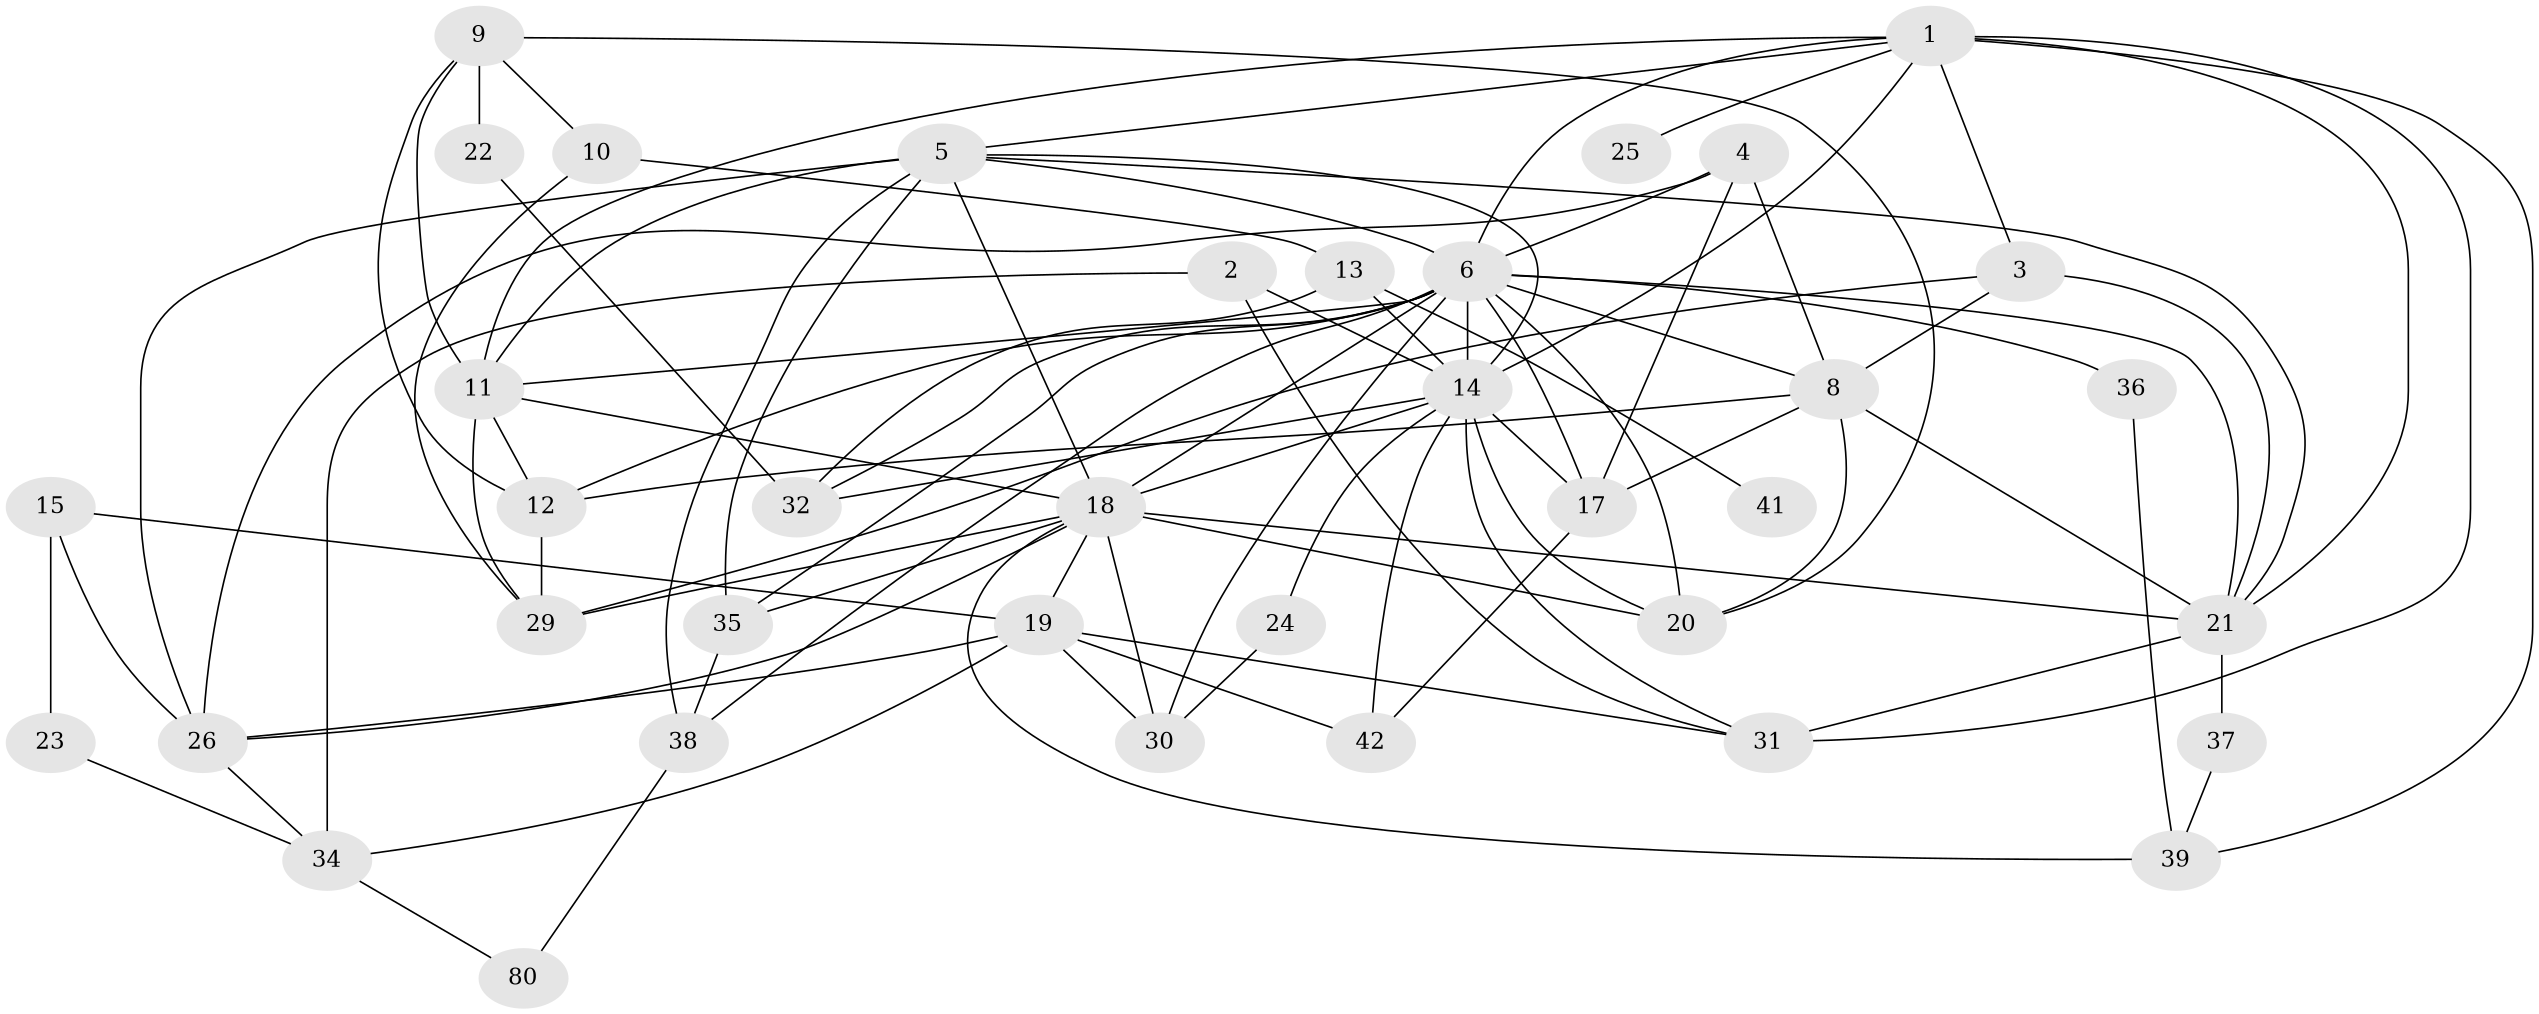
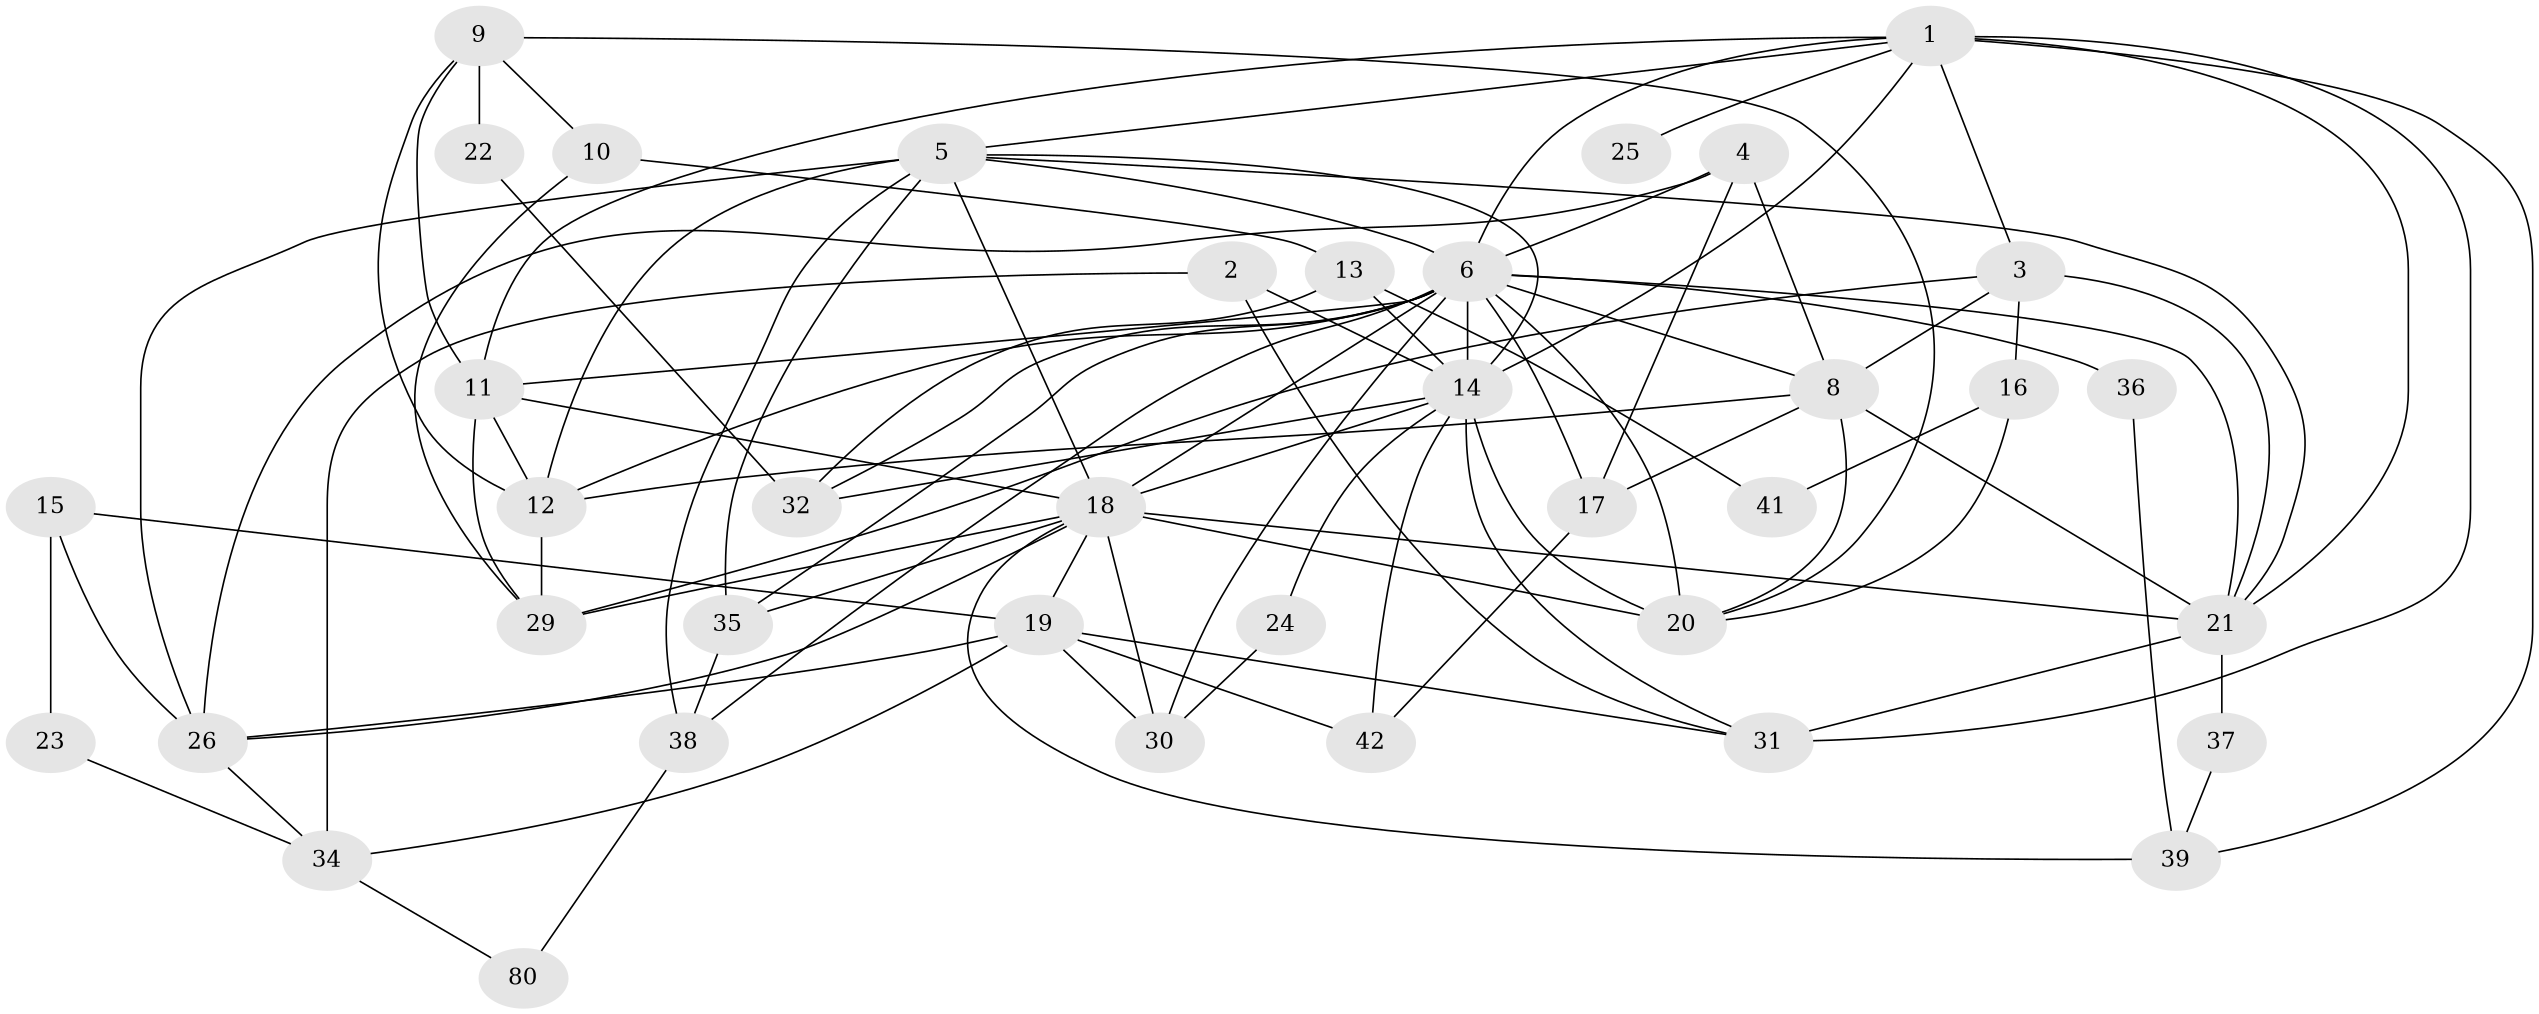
edge "5" -- "11": now "5" -- "12"
node "16": added
edge "14" -- "17": removed
